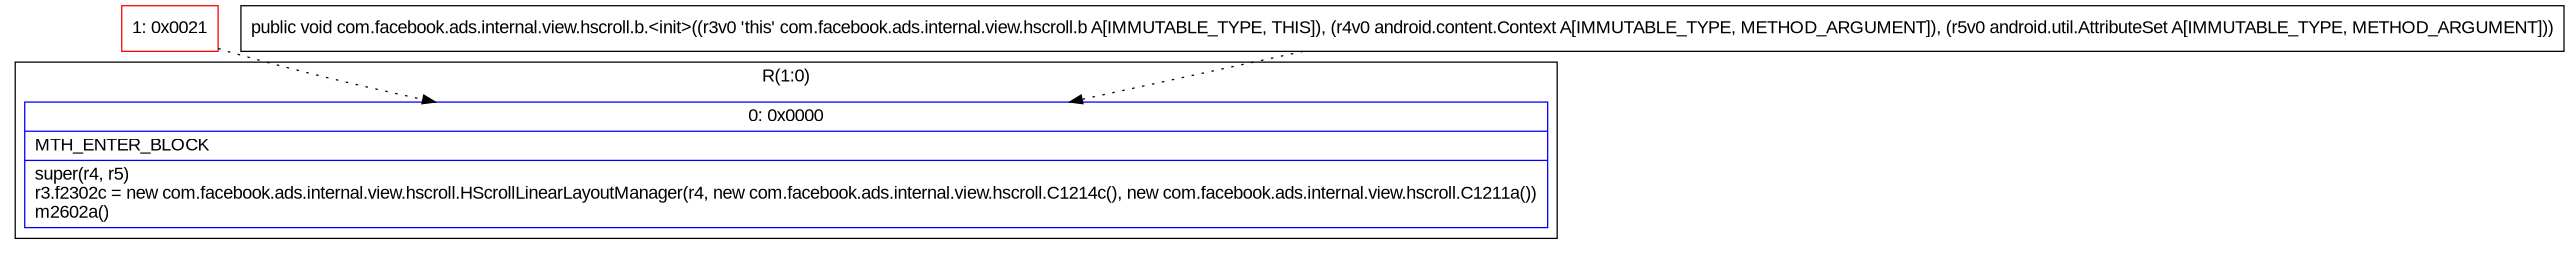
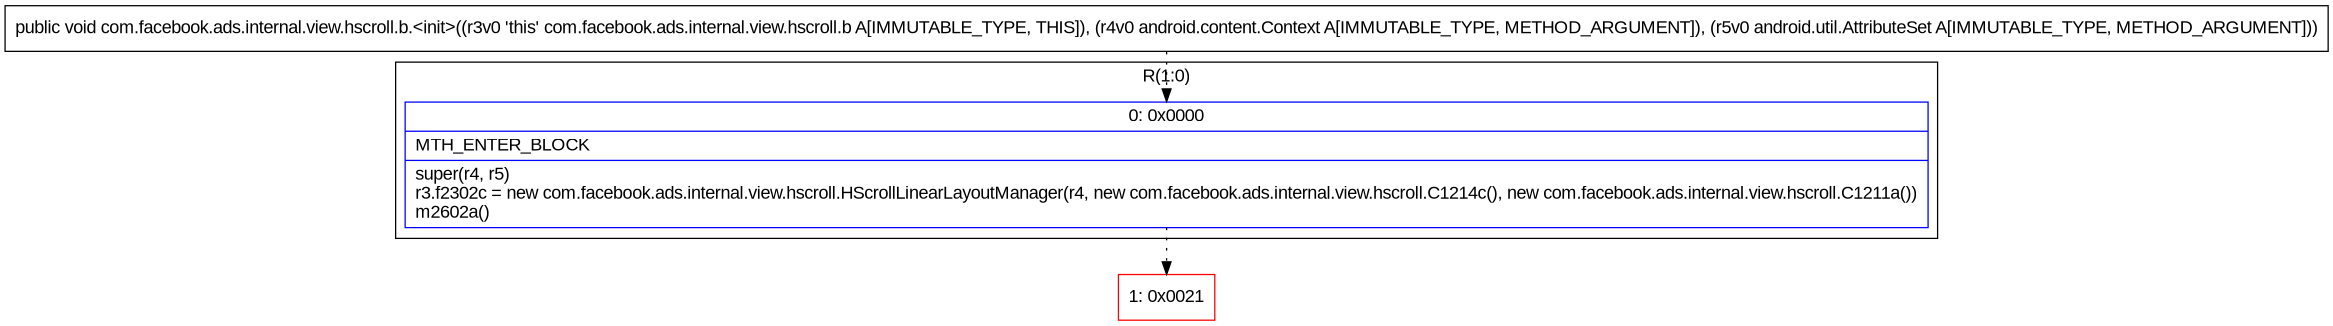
edge "1: 0x0021" -> "0: 0x0000": reversed
